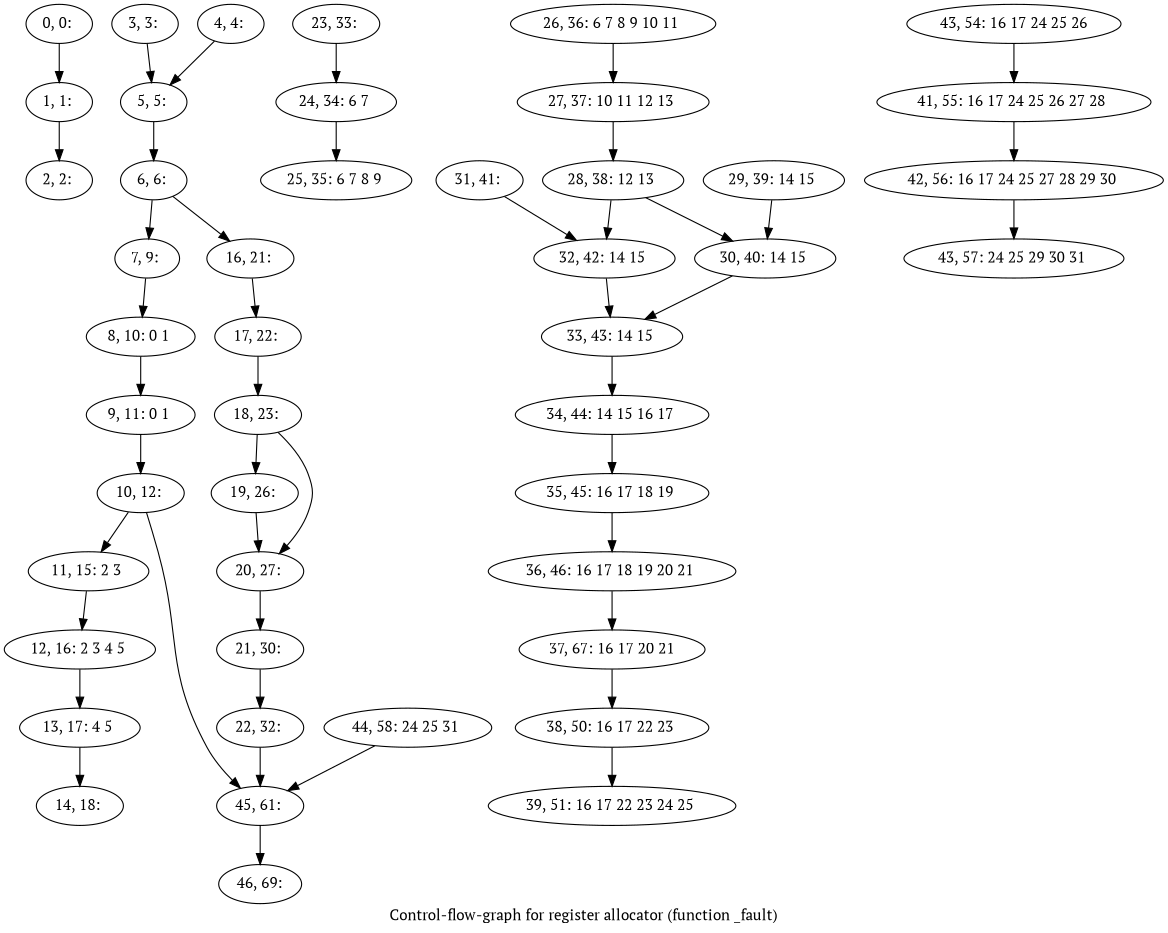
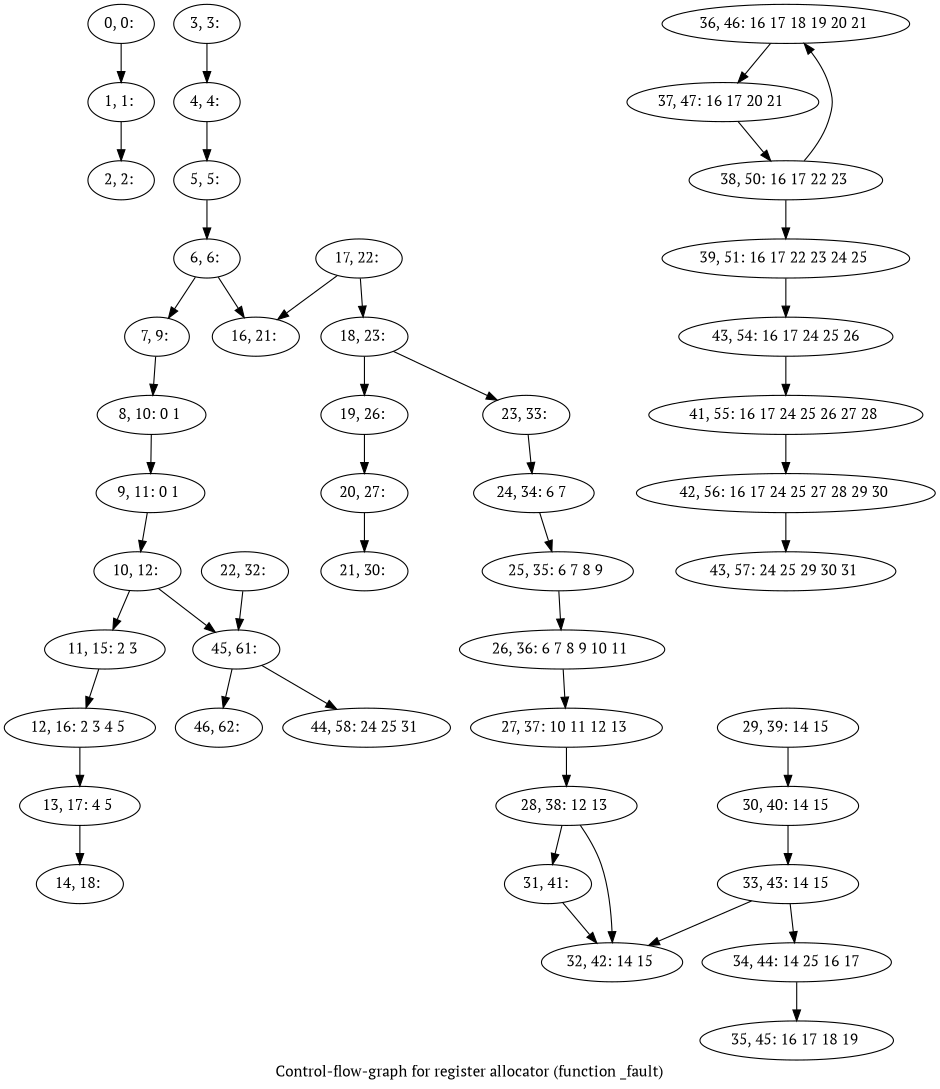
edge "3, 3:" -> "5, 5:": now "3, 3:" -> "4, 4:"
edge "28, 38: 12 13" -> "30, 40: 14 15": now "28, 38: 12 13" -> "31, 41:"
edge "16, 21:" -> "17, 22:": reversed
edge "32, 42: 14 15" -> "33, 43: 14 15": reversed
edge "39, 51: 16 17 22 23 24 25" -> "43, 54: 16 17 24 25 26": added
node "34, 44: 14 15 16 17": label "34, 44: 14 15 16 17" -> "34, 44: 14 25 16 17"
edge "18, 23:" -> "20, 27:": now "18, 23:" -> "23, 33:"
edge "35, 45: 16 17 18 19" -> "36, 46: 16 17 18 19 20 21": now "38, 50: 16 17 22 23" -> "36, 46: 16 17 18 19 20 21"
edge "25, 35: 6 7 8 9" -> "26, 36: 6 7 8 9 10 11": added
node "37, 67: 16 17 20 21": label "37, 67: 16 17 20 21" -> "37, 47: 16 17 20 21"
edge "21, 30:" -> "22, 32:": removed
edge "44, 58: 24 25 31" -> "45, 61:": reversed
node "46, 69:": label "46, 69:" -> "46, 62:"
